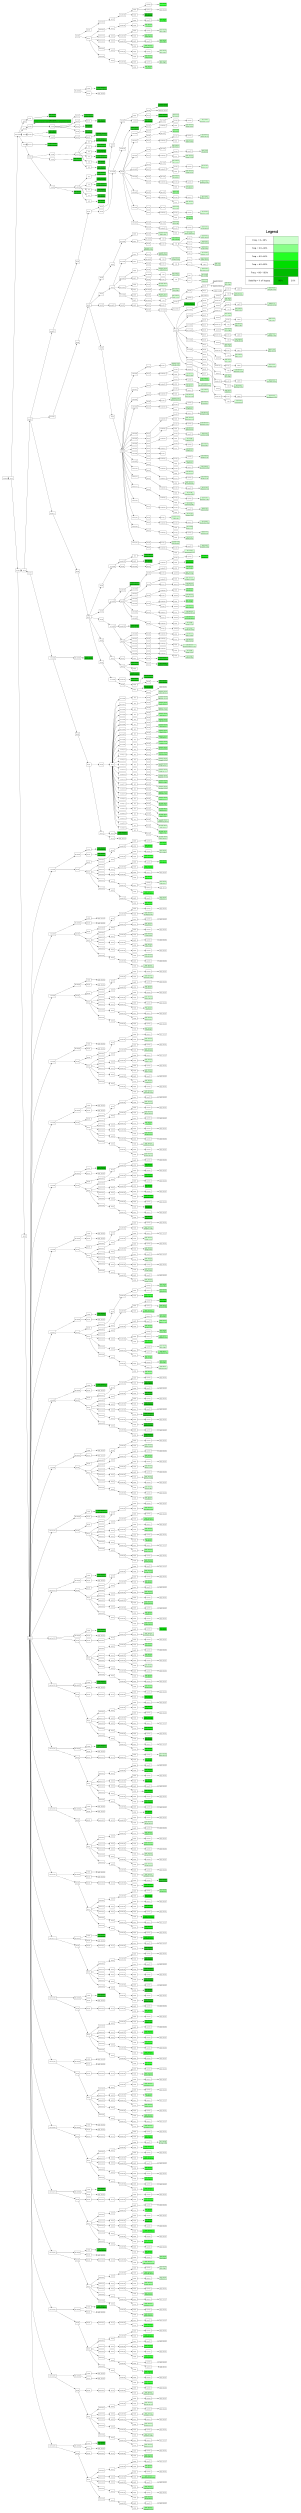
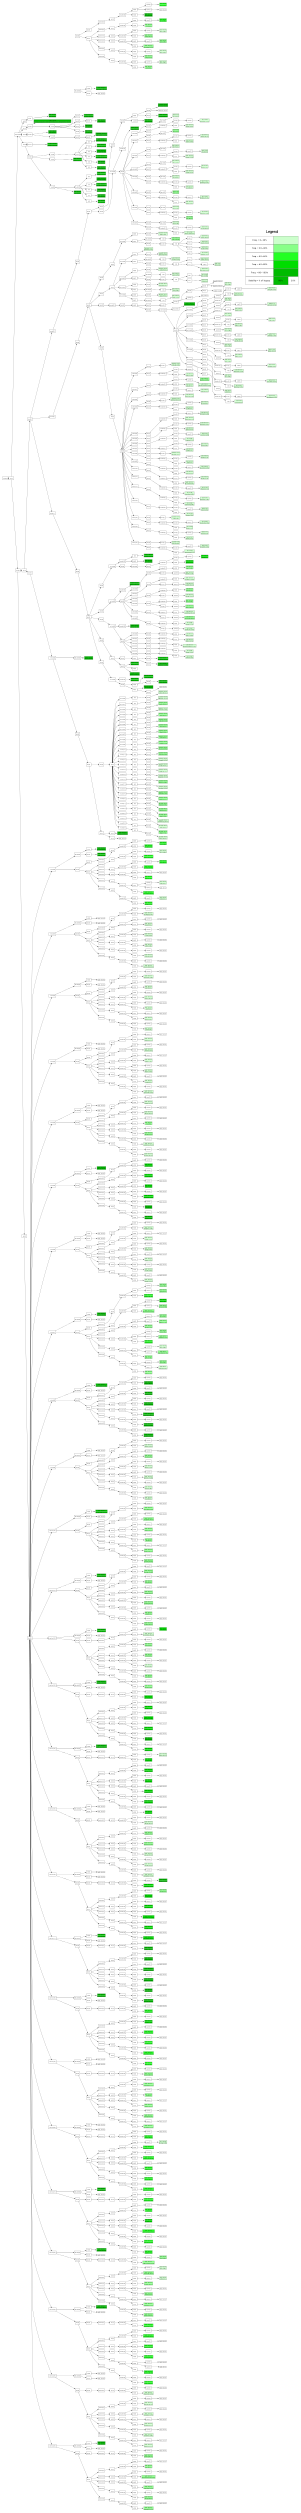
node "span[0]: 16.7%": added
